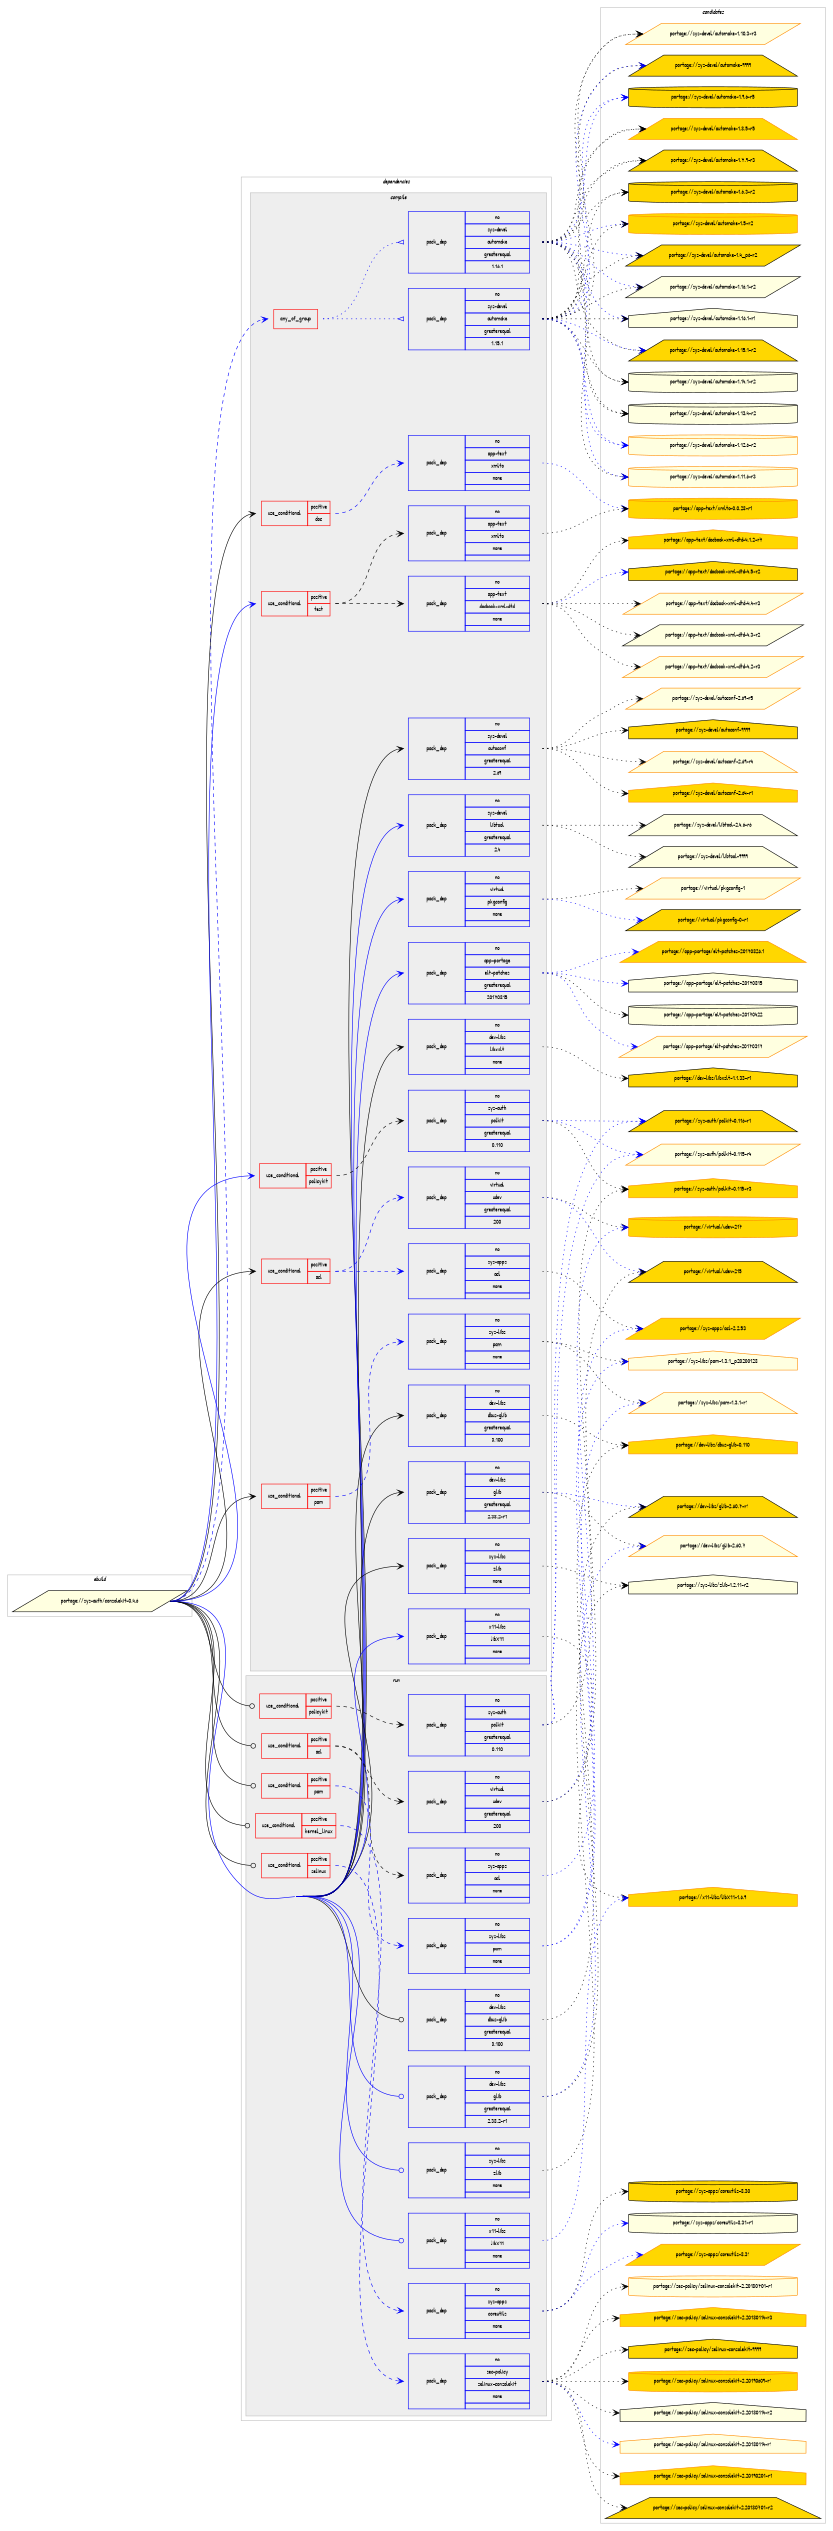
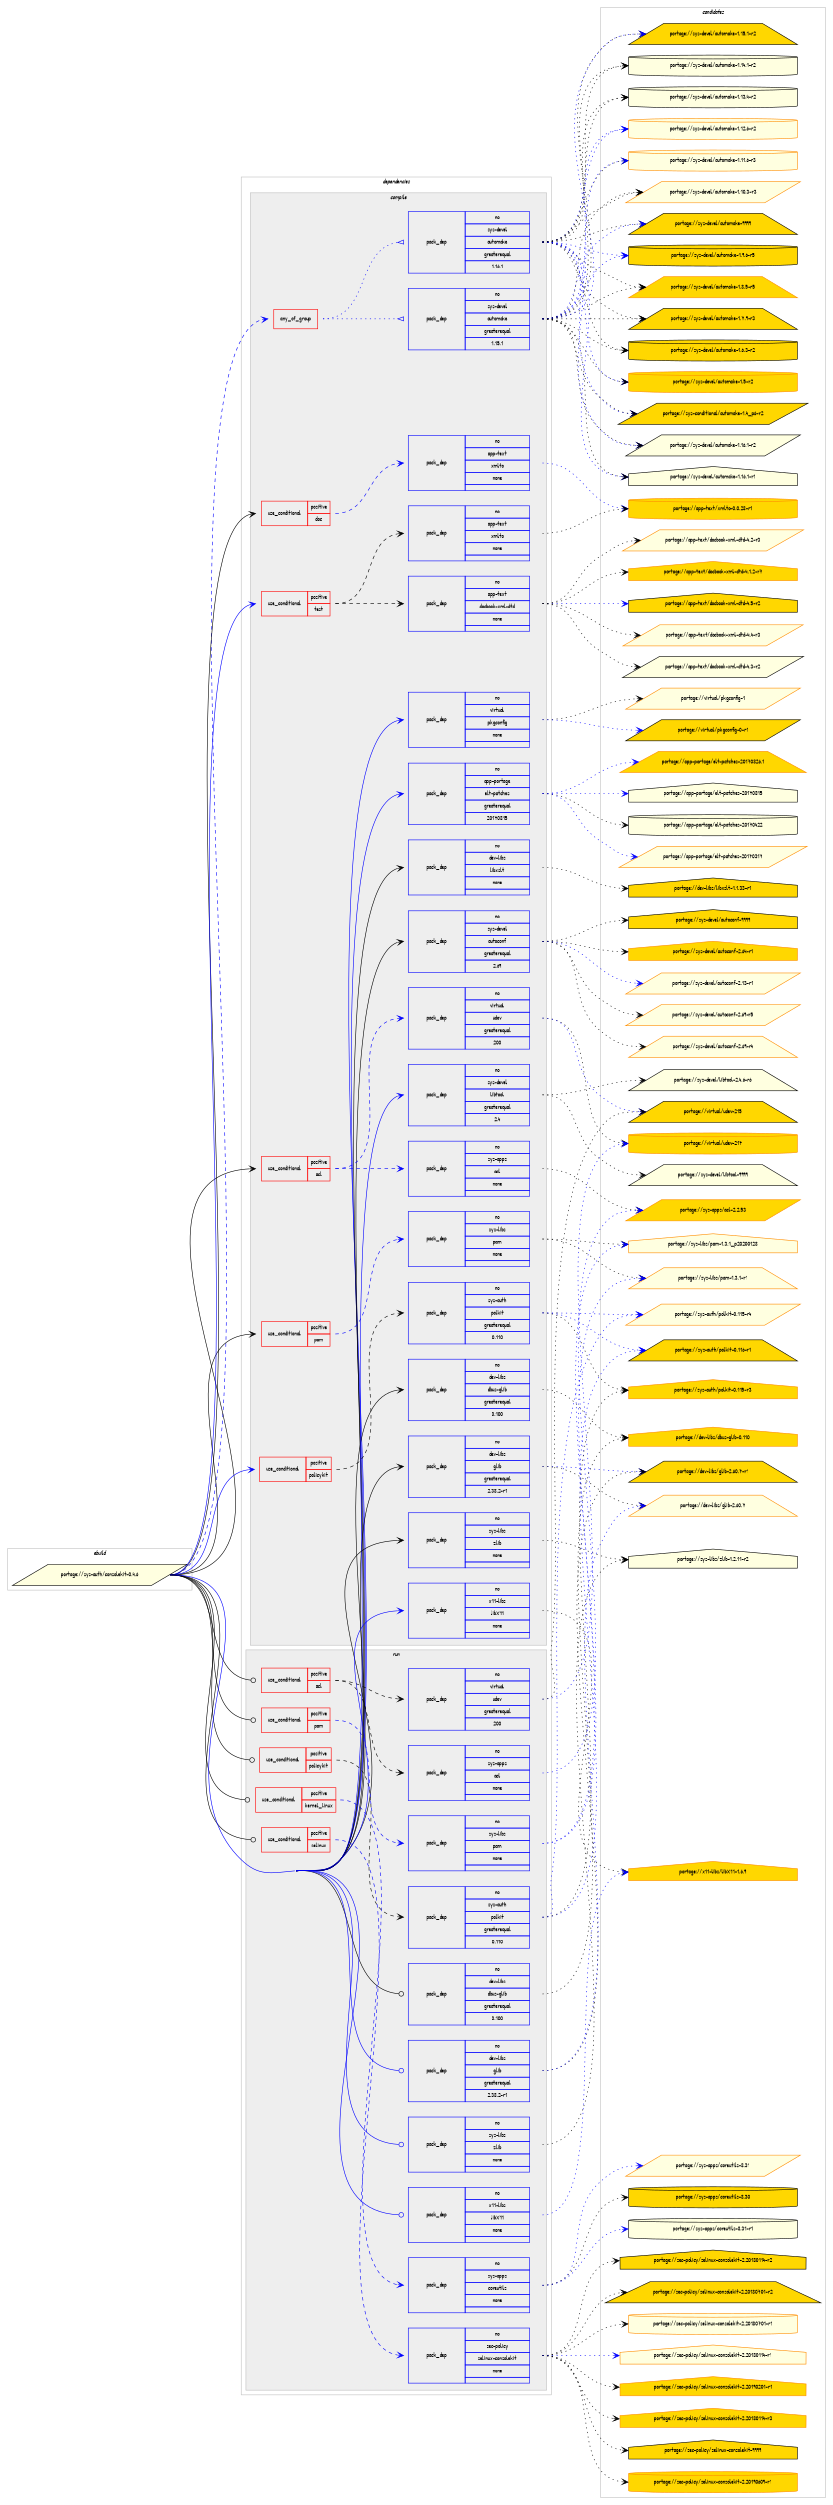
node "portage://sys-devel/automake-1.4_p6-r2": label "portage://sys-devel/automake-1.4_p6-r2" -> "portage://sys-conditional/automake-1.4_p6-r2"
node "portage://sys-devel/autoconf-2.13-r1": added
node "portage://sys-apps/coreutils-8.31": fillcolor gold -> lightyellow
node "portage://sec-policy/selinux-consolekit-2.20180114-r2": fillcolor lightyellow -> gold
